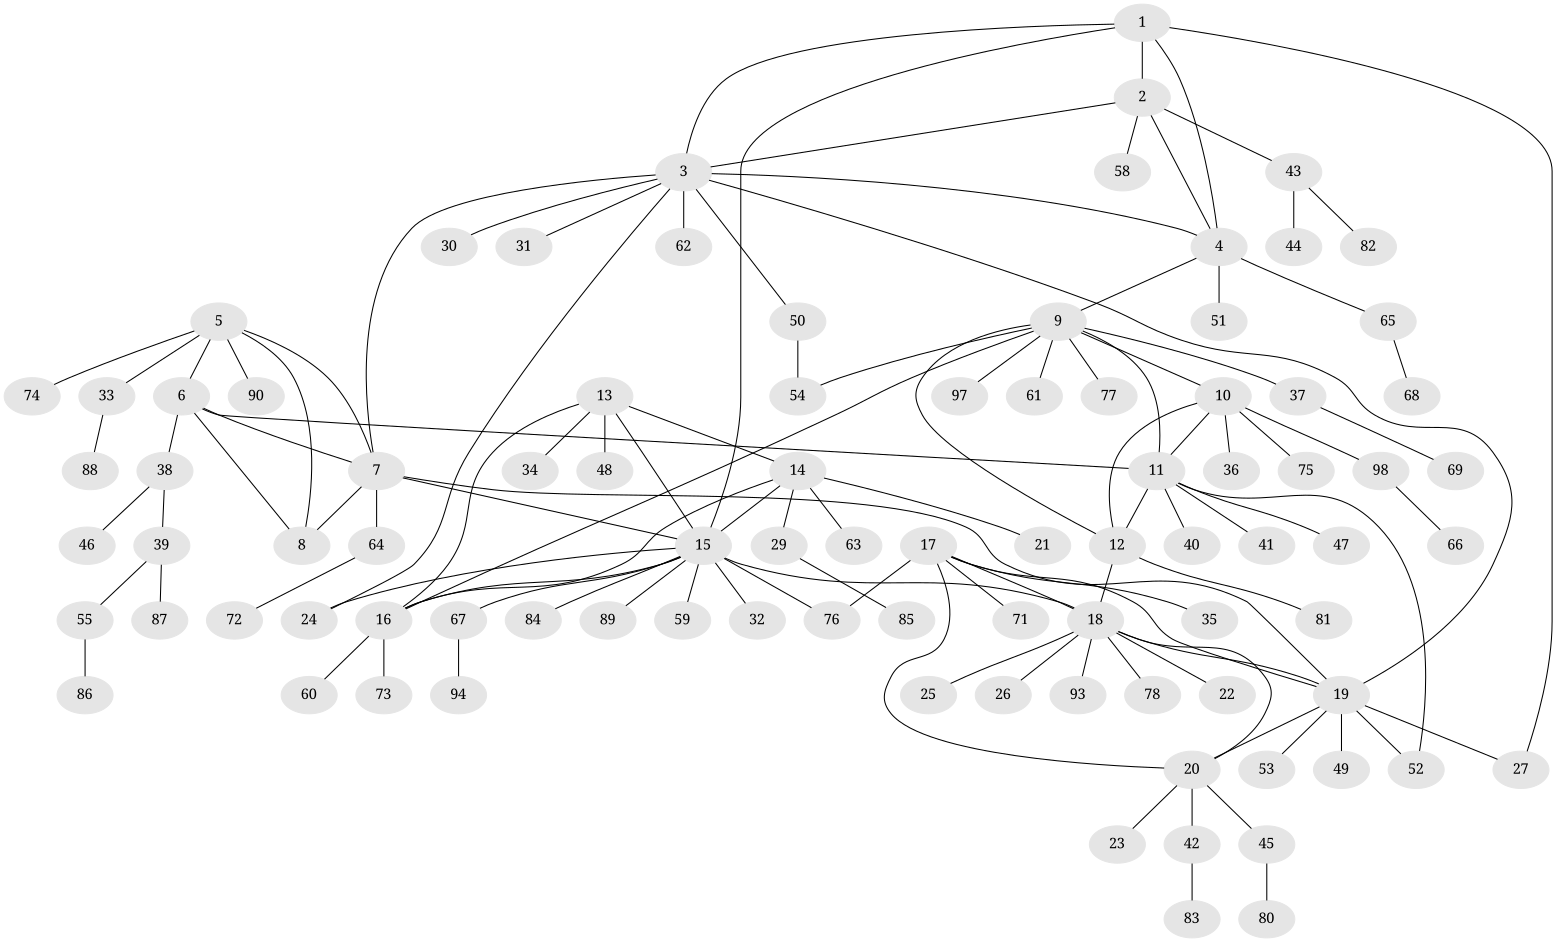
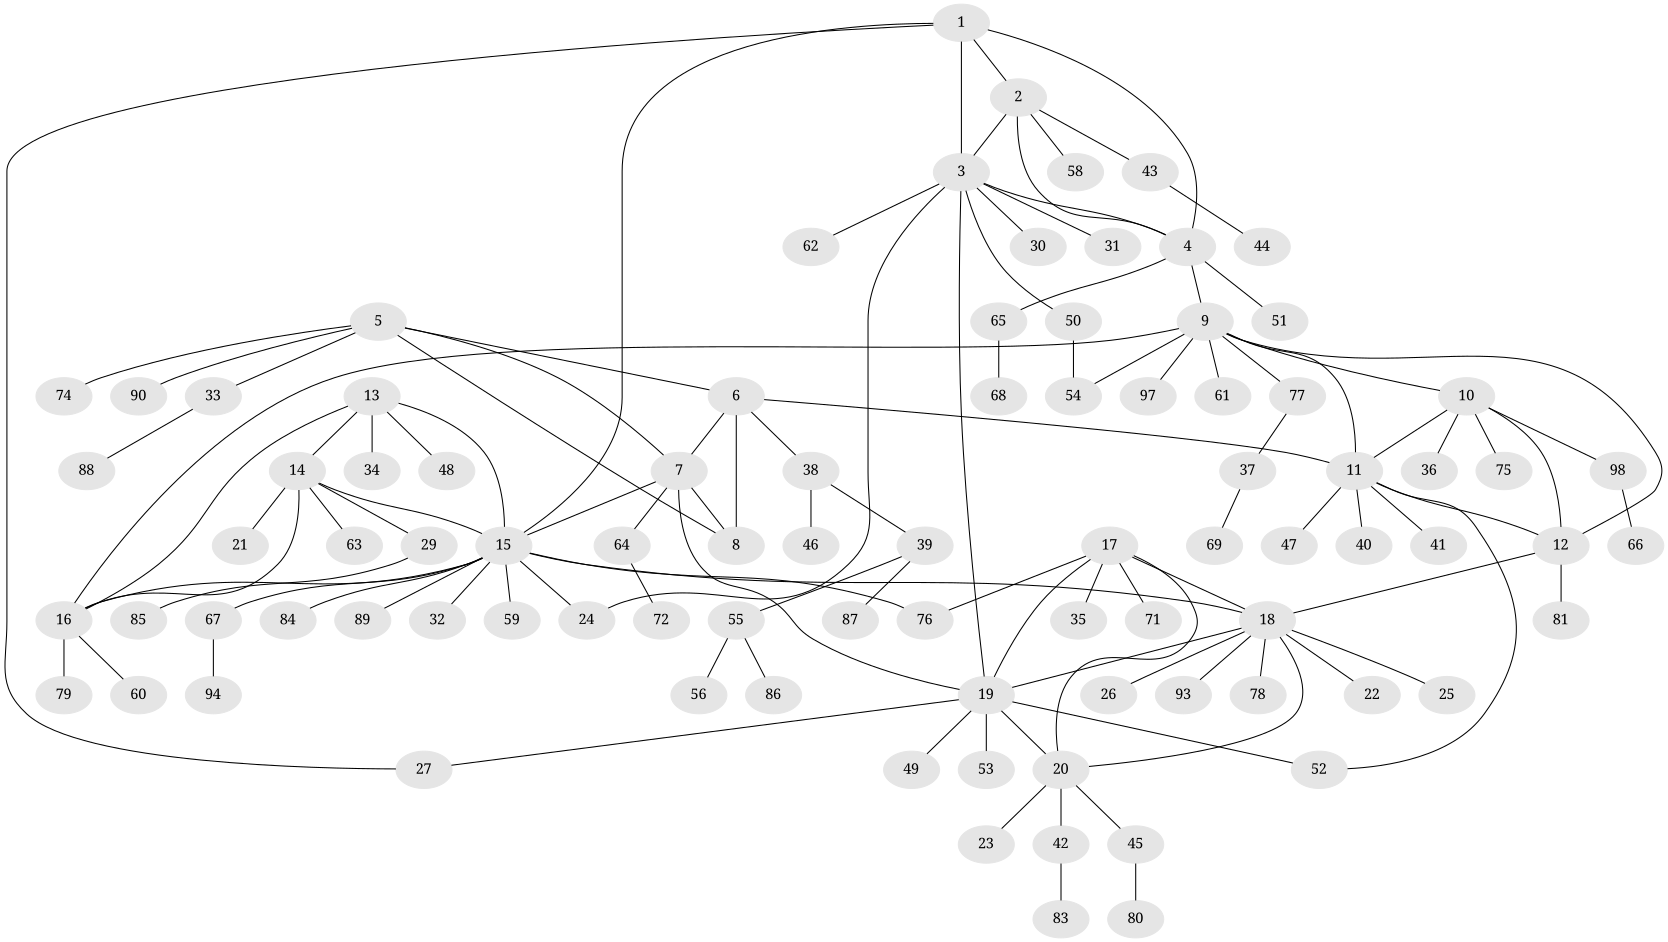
edge "3" -- "7": removed
node "82": removed
edge "9" -- "37": now "77" -- "37"
node "73": label "73" -> "79"
node "56": added
